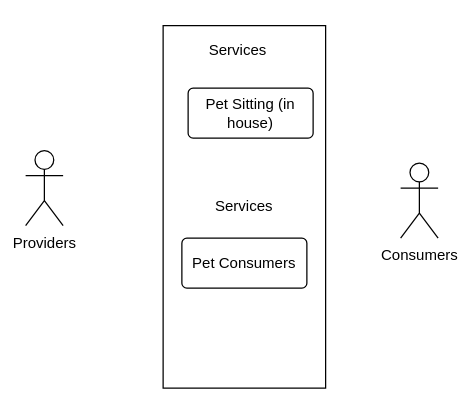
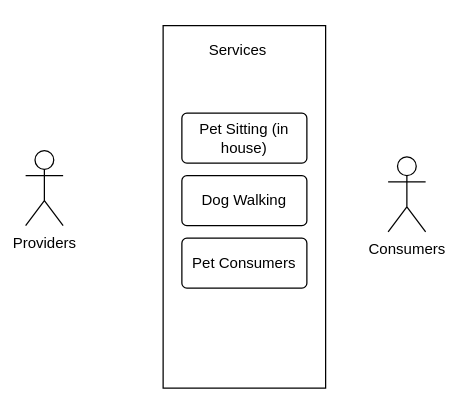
node "Pet Sitting (in house)": moved (251, 113) -> (244, 138)
node "Dog Walking": added
node "Consumers": moved (419, 201) -> (407, 194)
